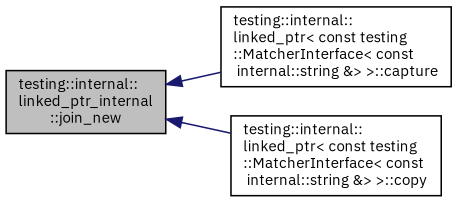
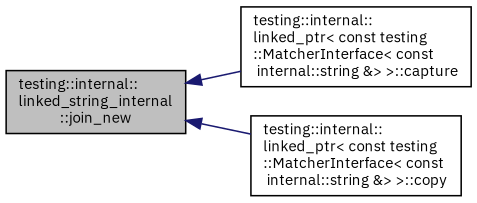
node "testing::internal:: linked_ptr_internal ::join_new": label "testing::internal:: linked_ptr_internal ::join_new" -> "testing::internal:: linked_string_internal ::join_new"
